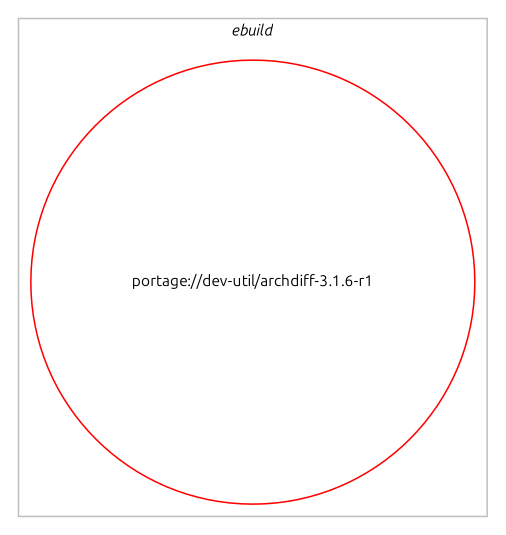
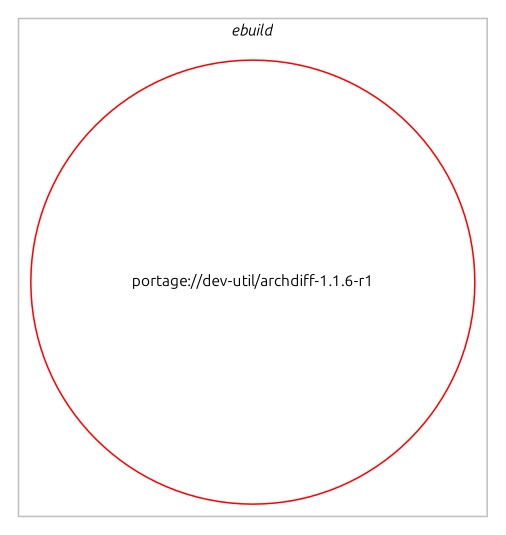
node "portage://dev-util/archdiff-3.1.6-r1": label "portage://dev-util/archdiff-3.1.6-r1" -> "portage://dev-util/archdiff-1.1.6-r1"
